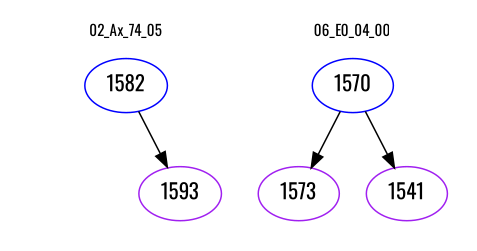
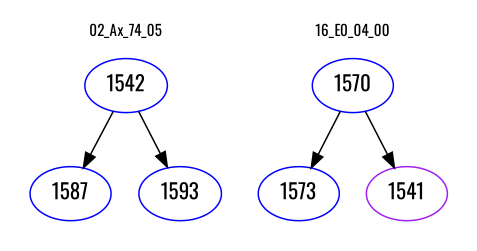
cluster "06_E0_04_00": label "06_E0_04_00" -> "16_E0_04_00"
node "1582": label "1582" -> "1542"
node "1587": added
node "1593": color purple -> blue
node "1573": color purple -> blue
